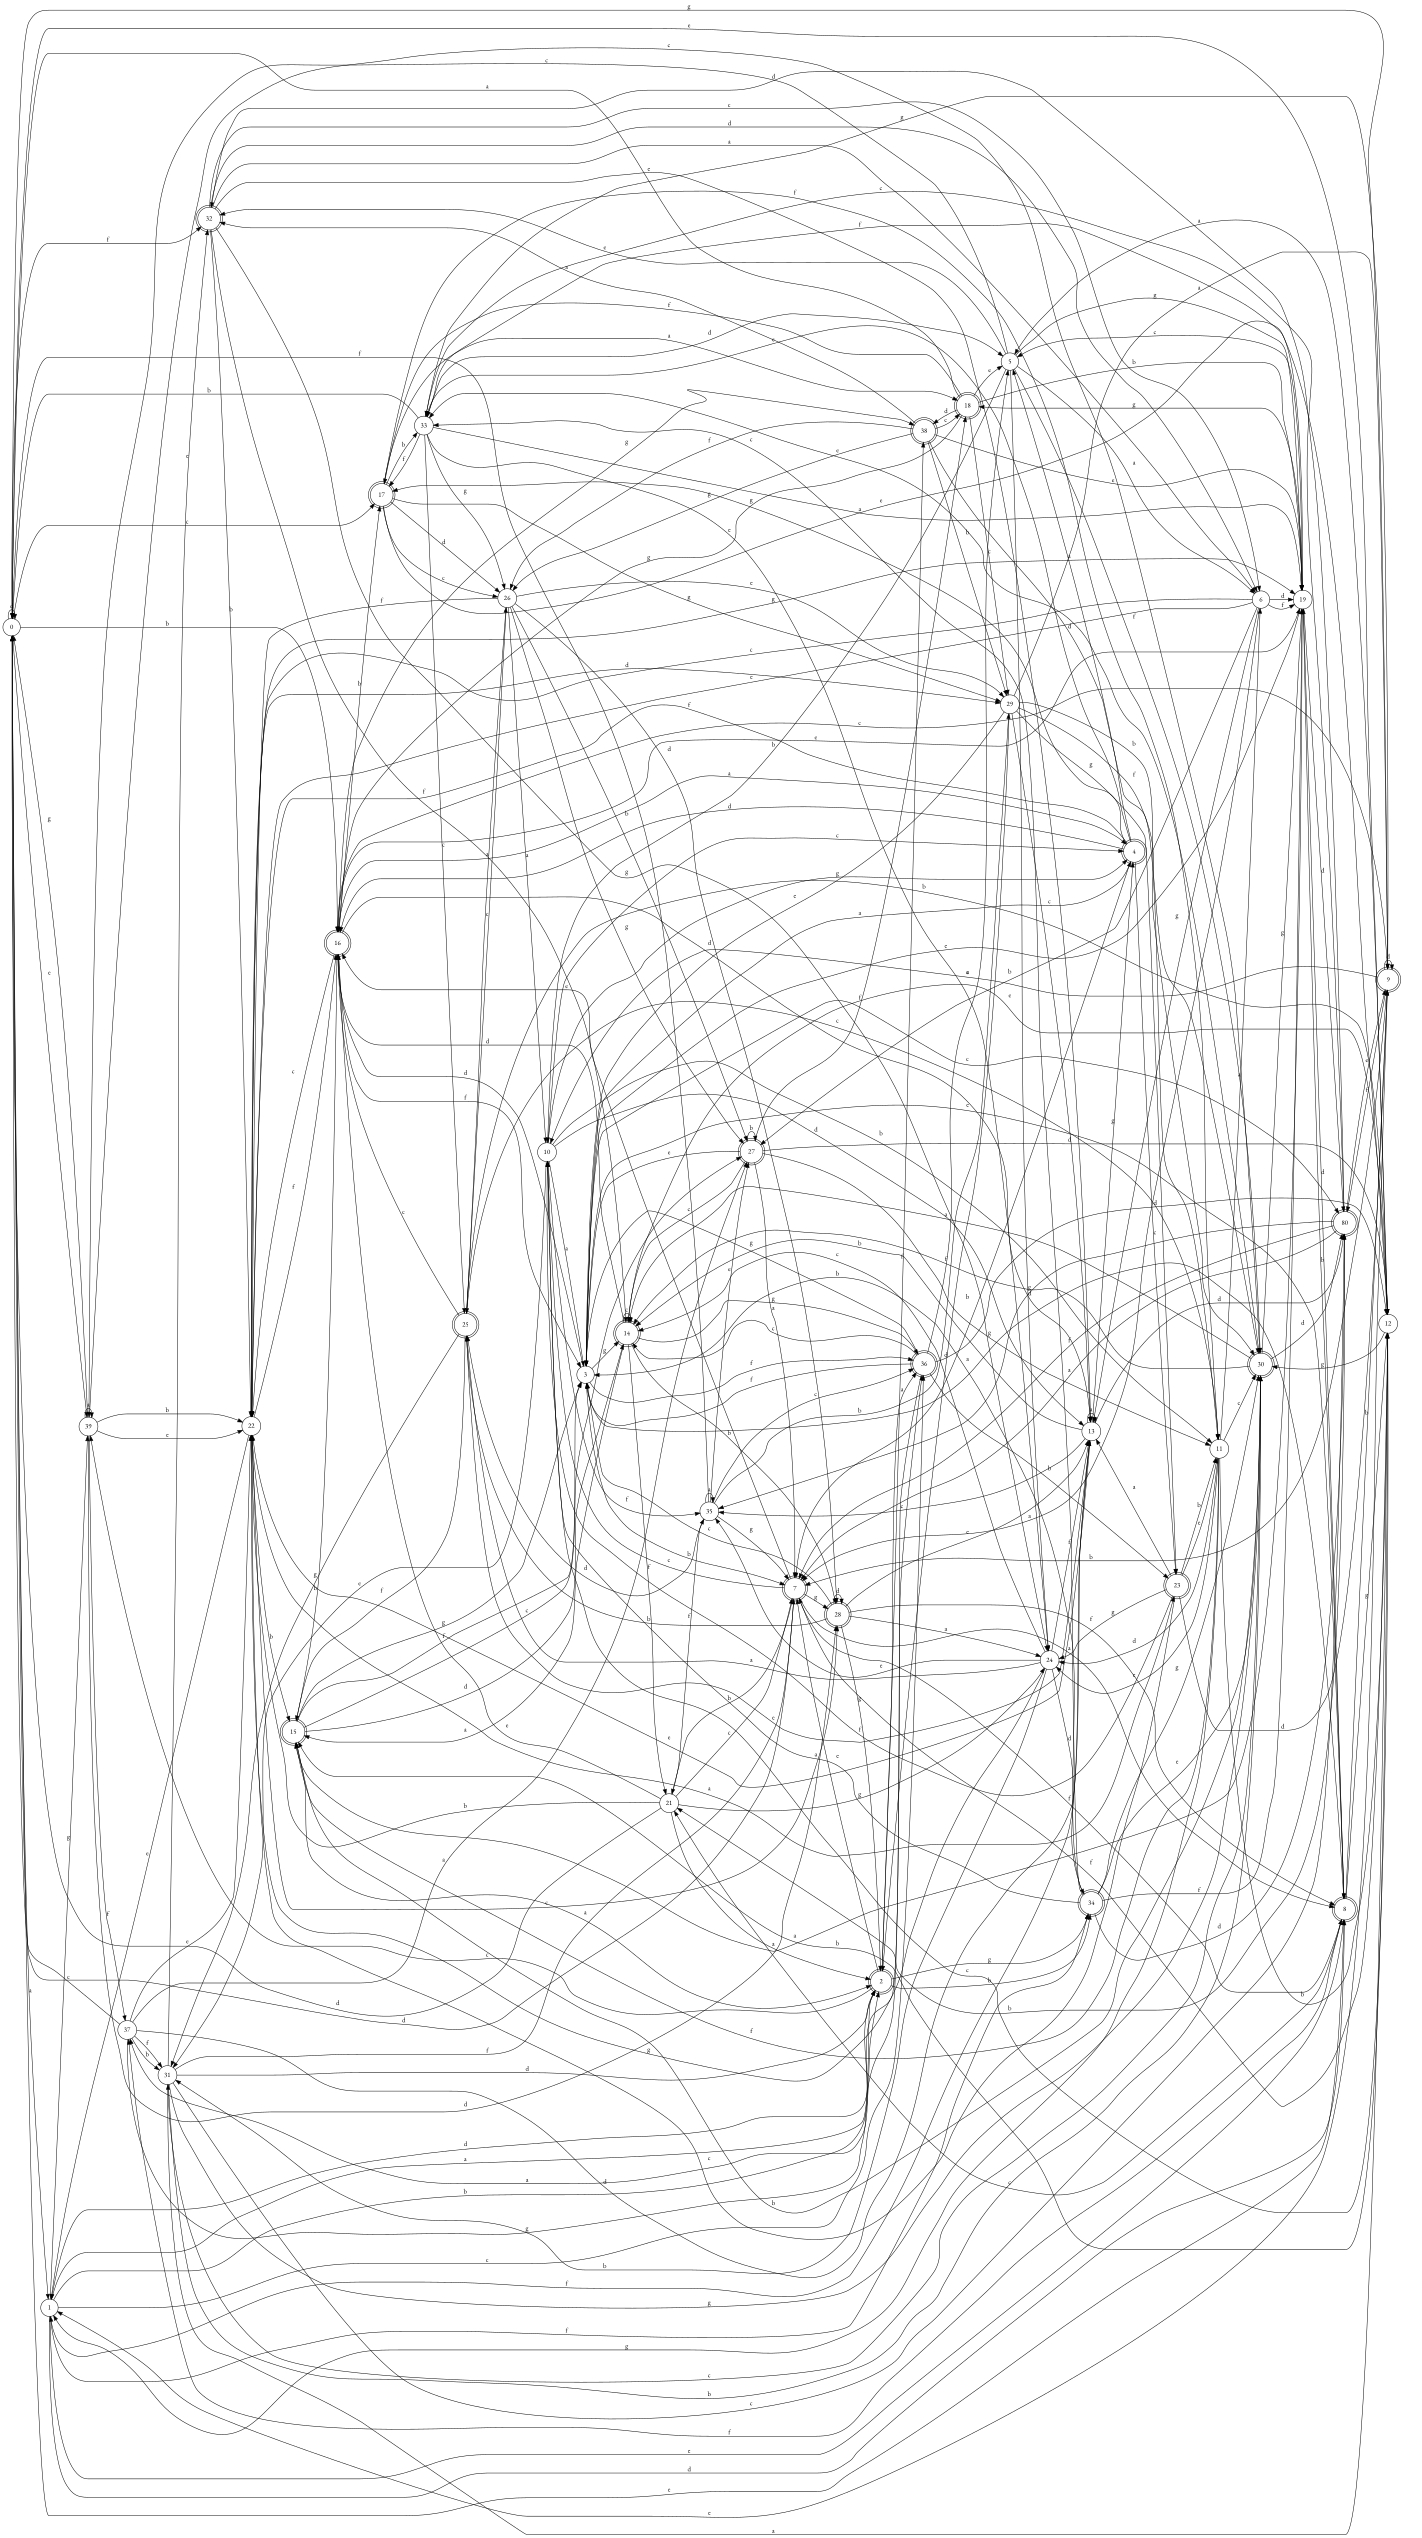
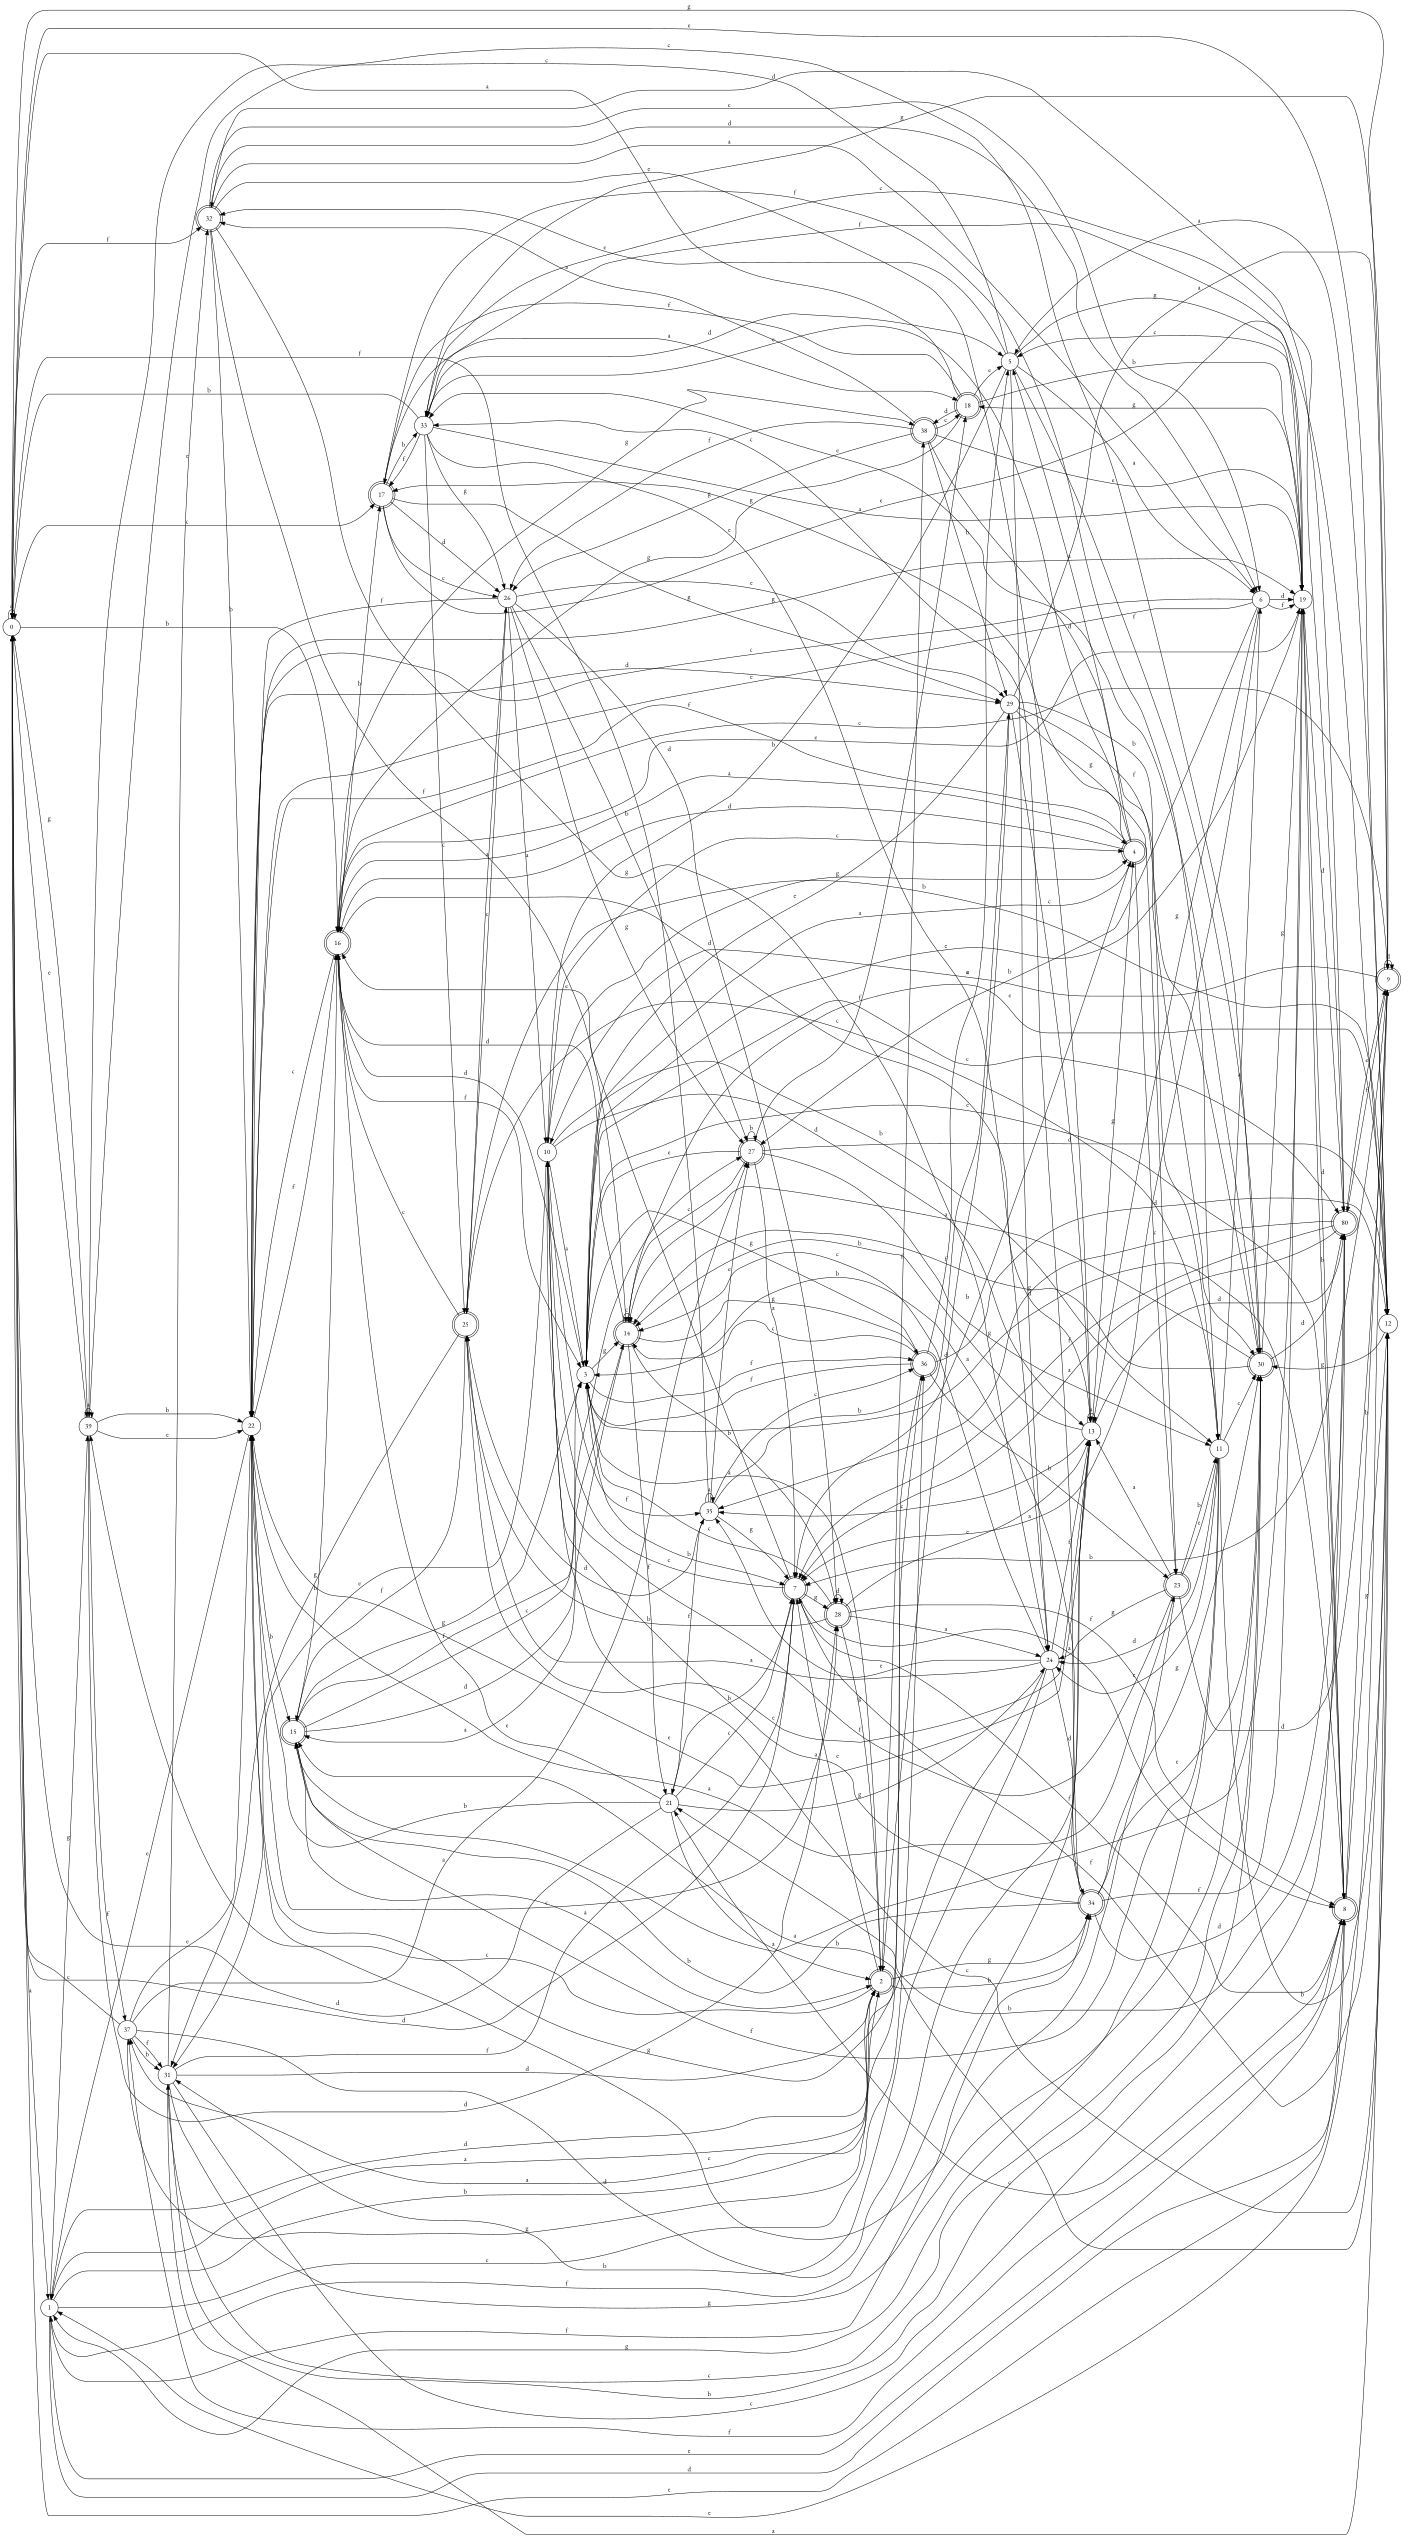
edge "18" -> "29": removed, label "c"
edge "2" -> "36": now "2" -> "3"
edge "30" -> "15": now "34" -> "15"
